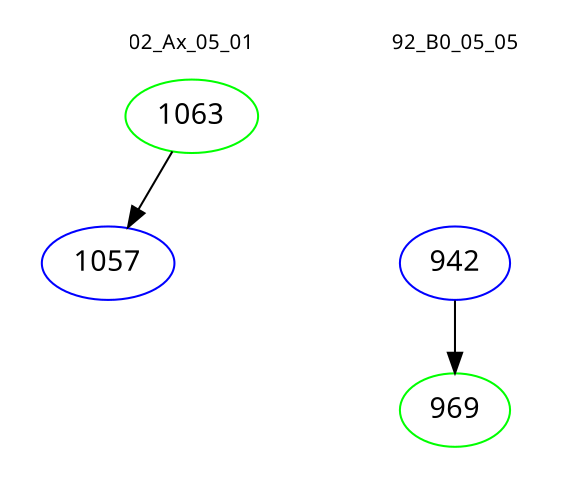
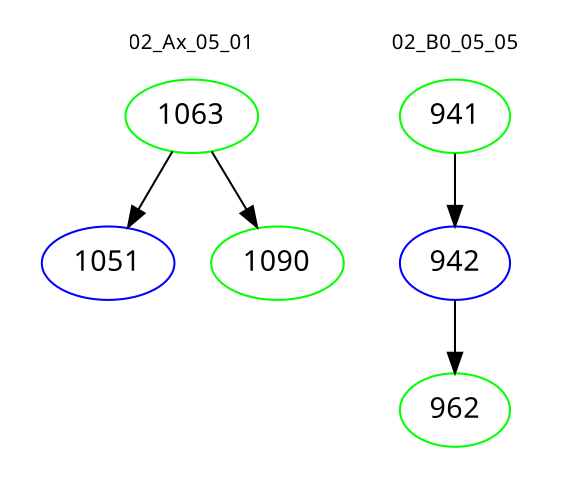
cluster "92_B0_05_05": label "92_B0_05_05" -> "02_B0_05_05"
node "941": added
node "1057": label "1057" -> "1051"
node "1090": added
node "969": label "969" -> "962"
